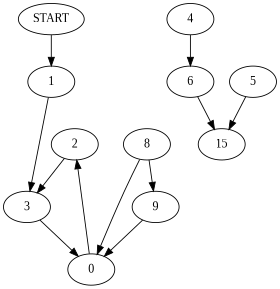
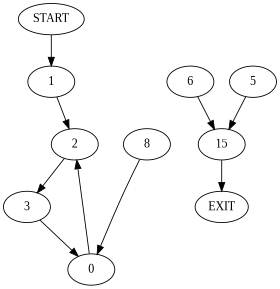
node "4": removed
edge "1" -> "3": now "1" -> "2"
node "9": removed
node "EXIT": added
